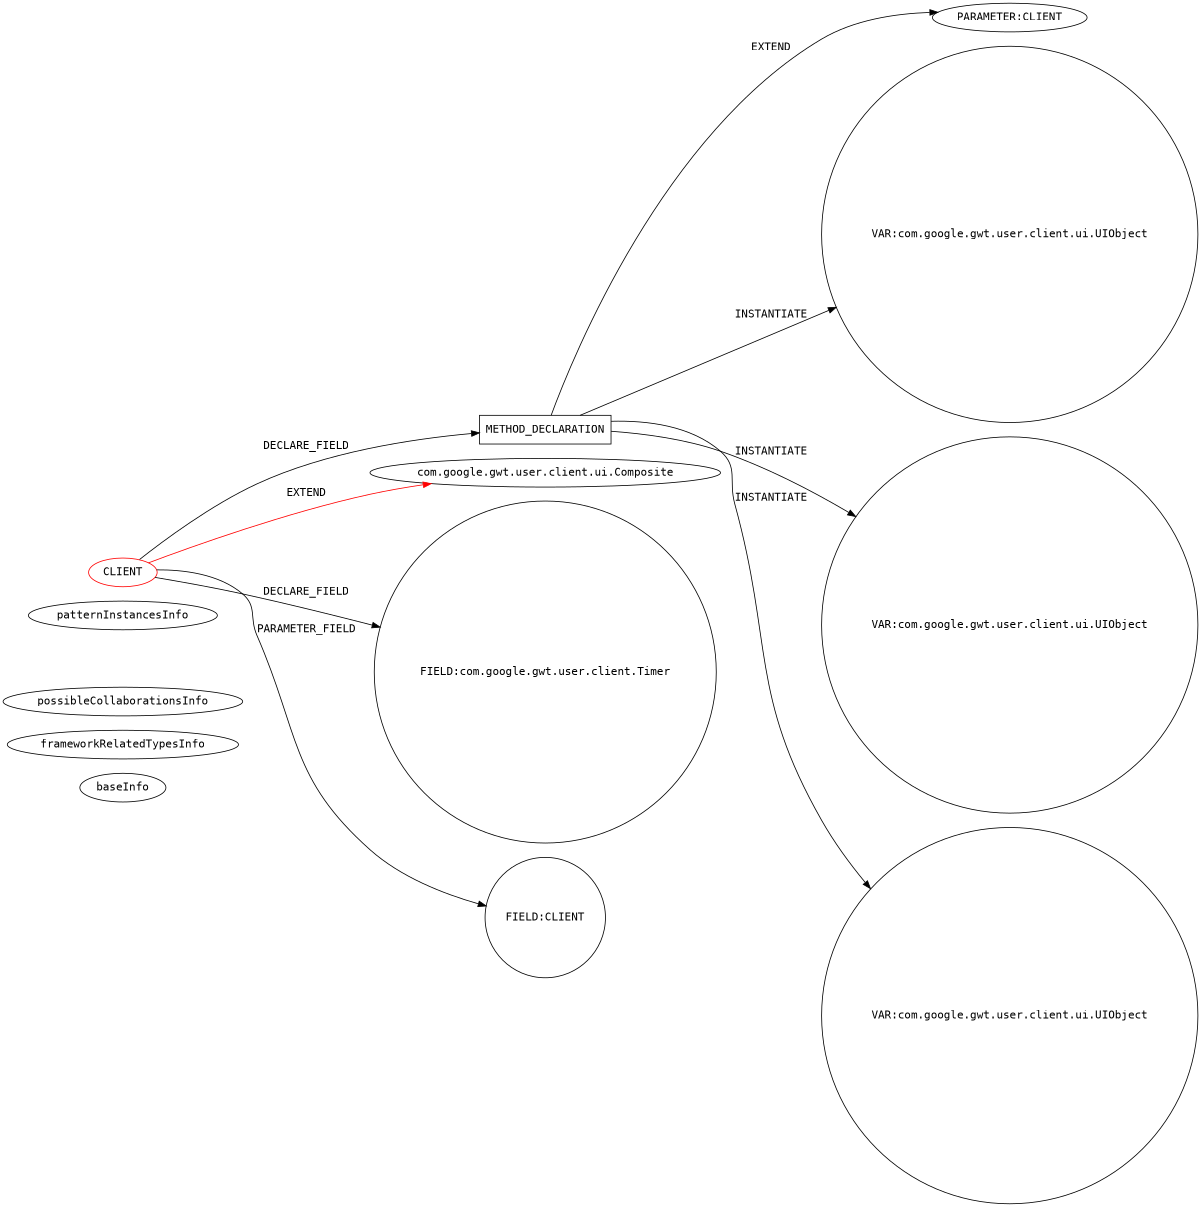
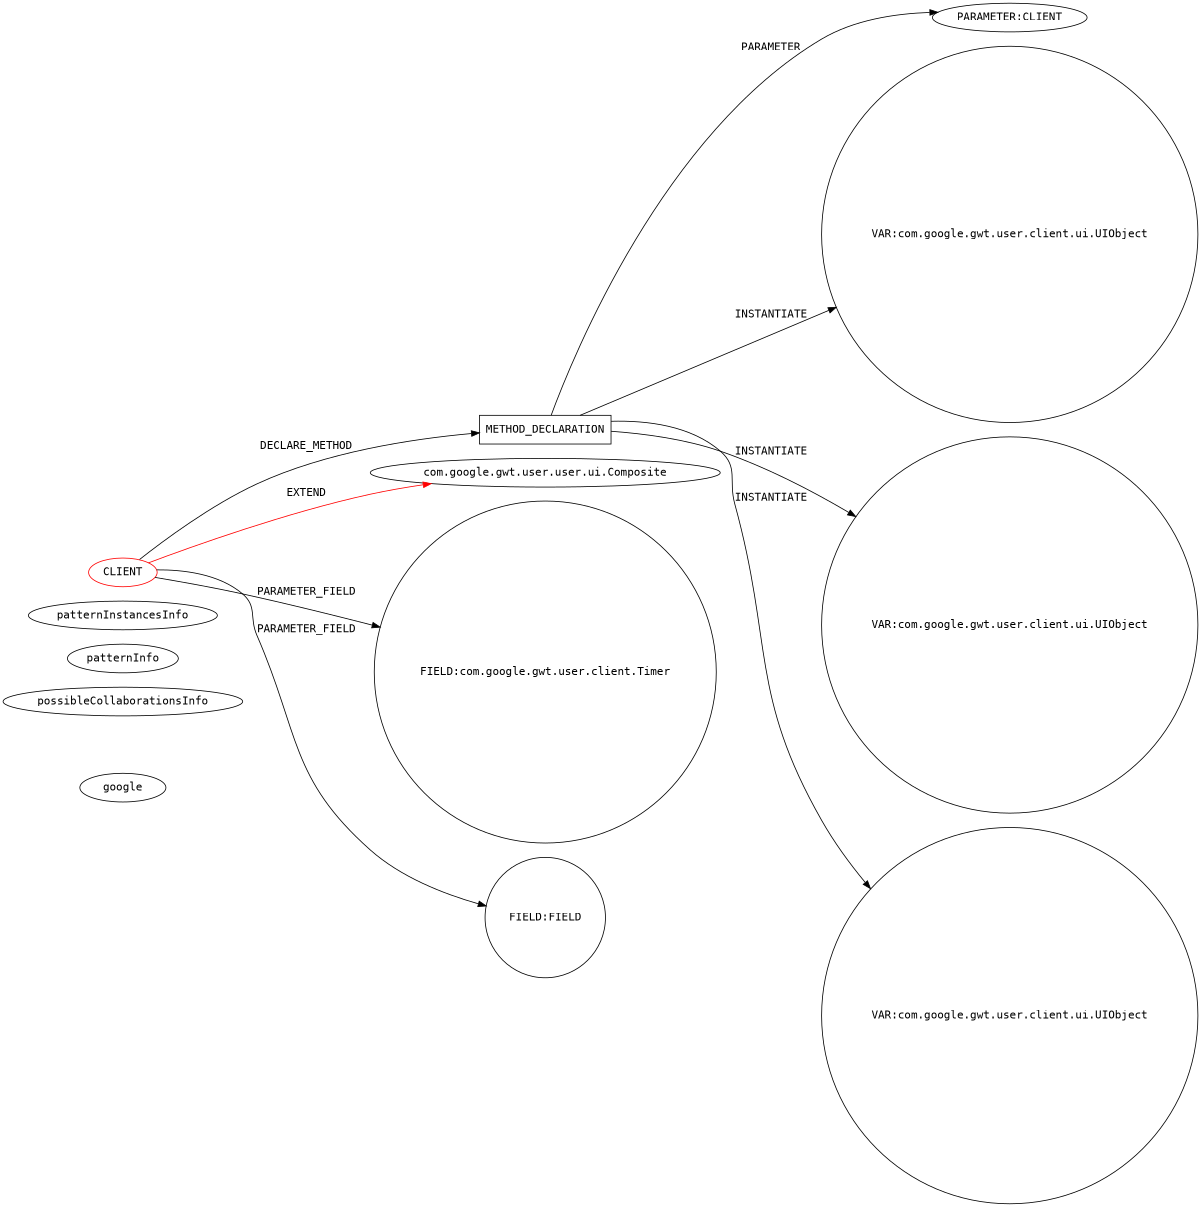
edge "METHOD_DECLARATION" -> "PARAMETER:CLIENT": label "EXTEND" -> "PARAMETER"
edge "CLIENT" -> "METHOD_DECLARATION": label "DECLARE_FIELD" -> "DECLARE_METHOD"
node "com.google.gwt.user.client.ui.Composite": label "com.google.gwt.user.client.ui.Composite" -> "com.google.gwt.user.user.ui.Composite"
edge "CLIENT" -> "FIELD:com.google.gwt.user.client.Timer": label "DECLARE_FIELD" -> "PARAMETER_FIELD"
node "patternInfo": added
node "frameworkRelatedTypesInfo": removed
node "baseInfo": label "baseInfo" -> "google"
node "FIELD:CLIENT": label "FIELD:CLIENT" -> "FIELD:FIELD"
